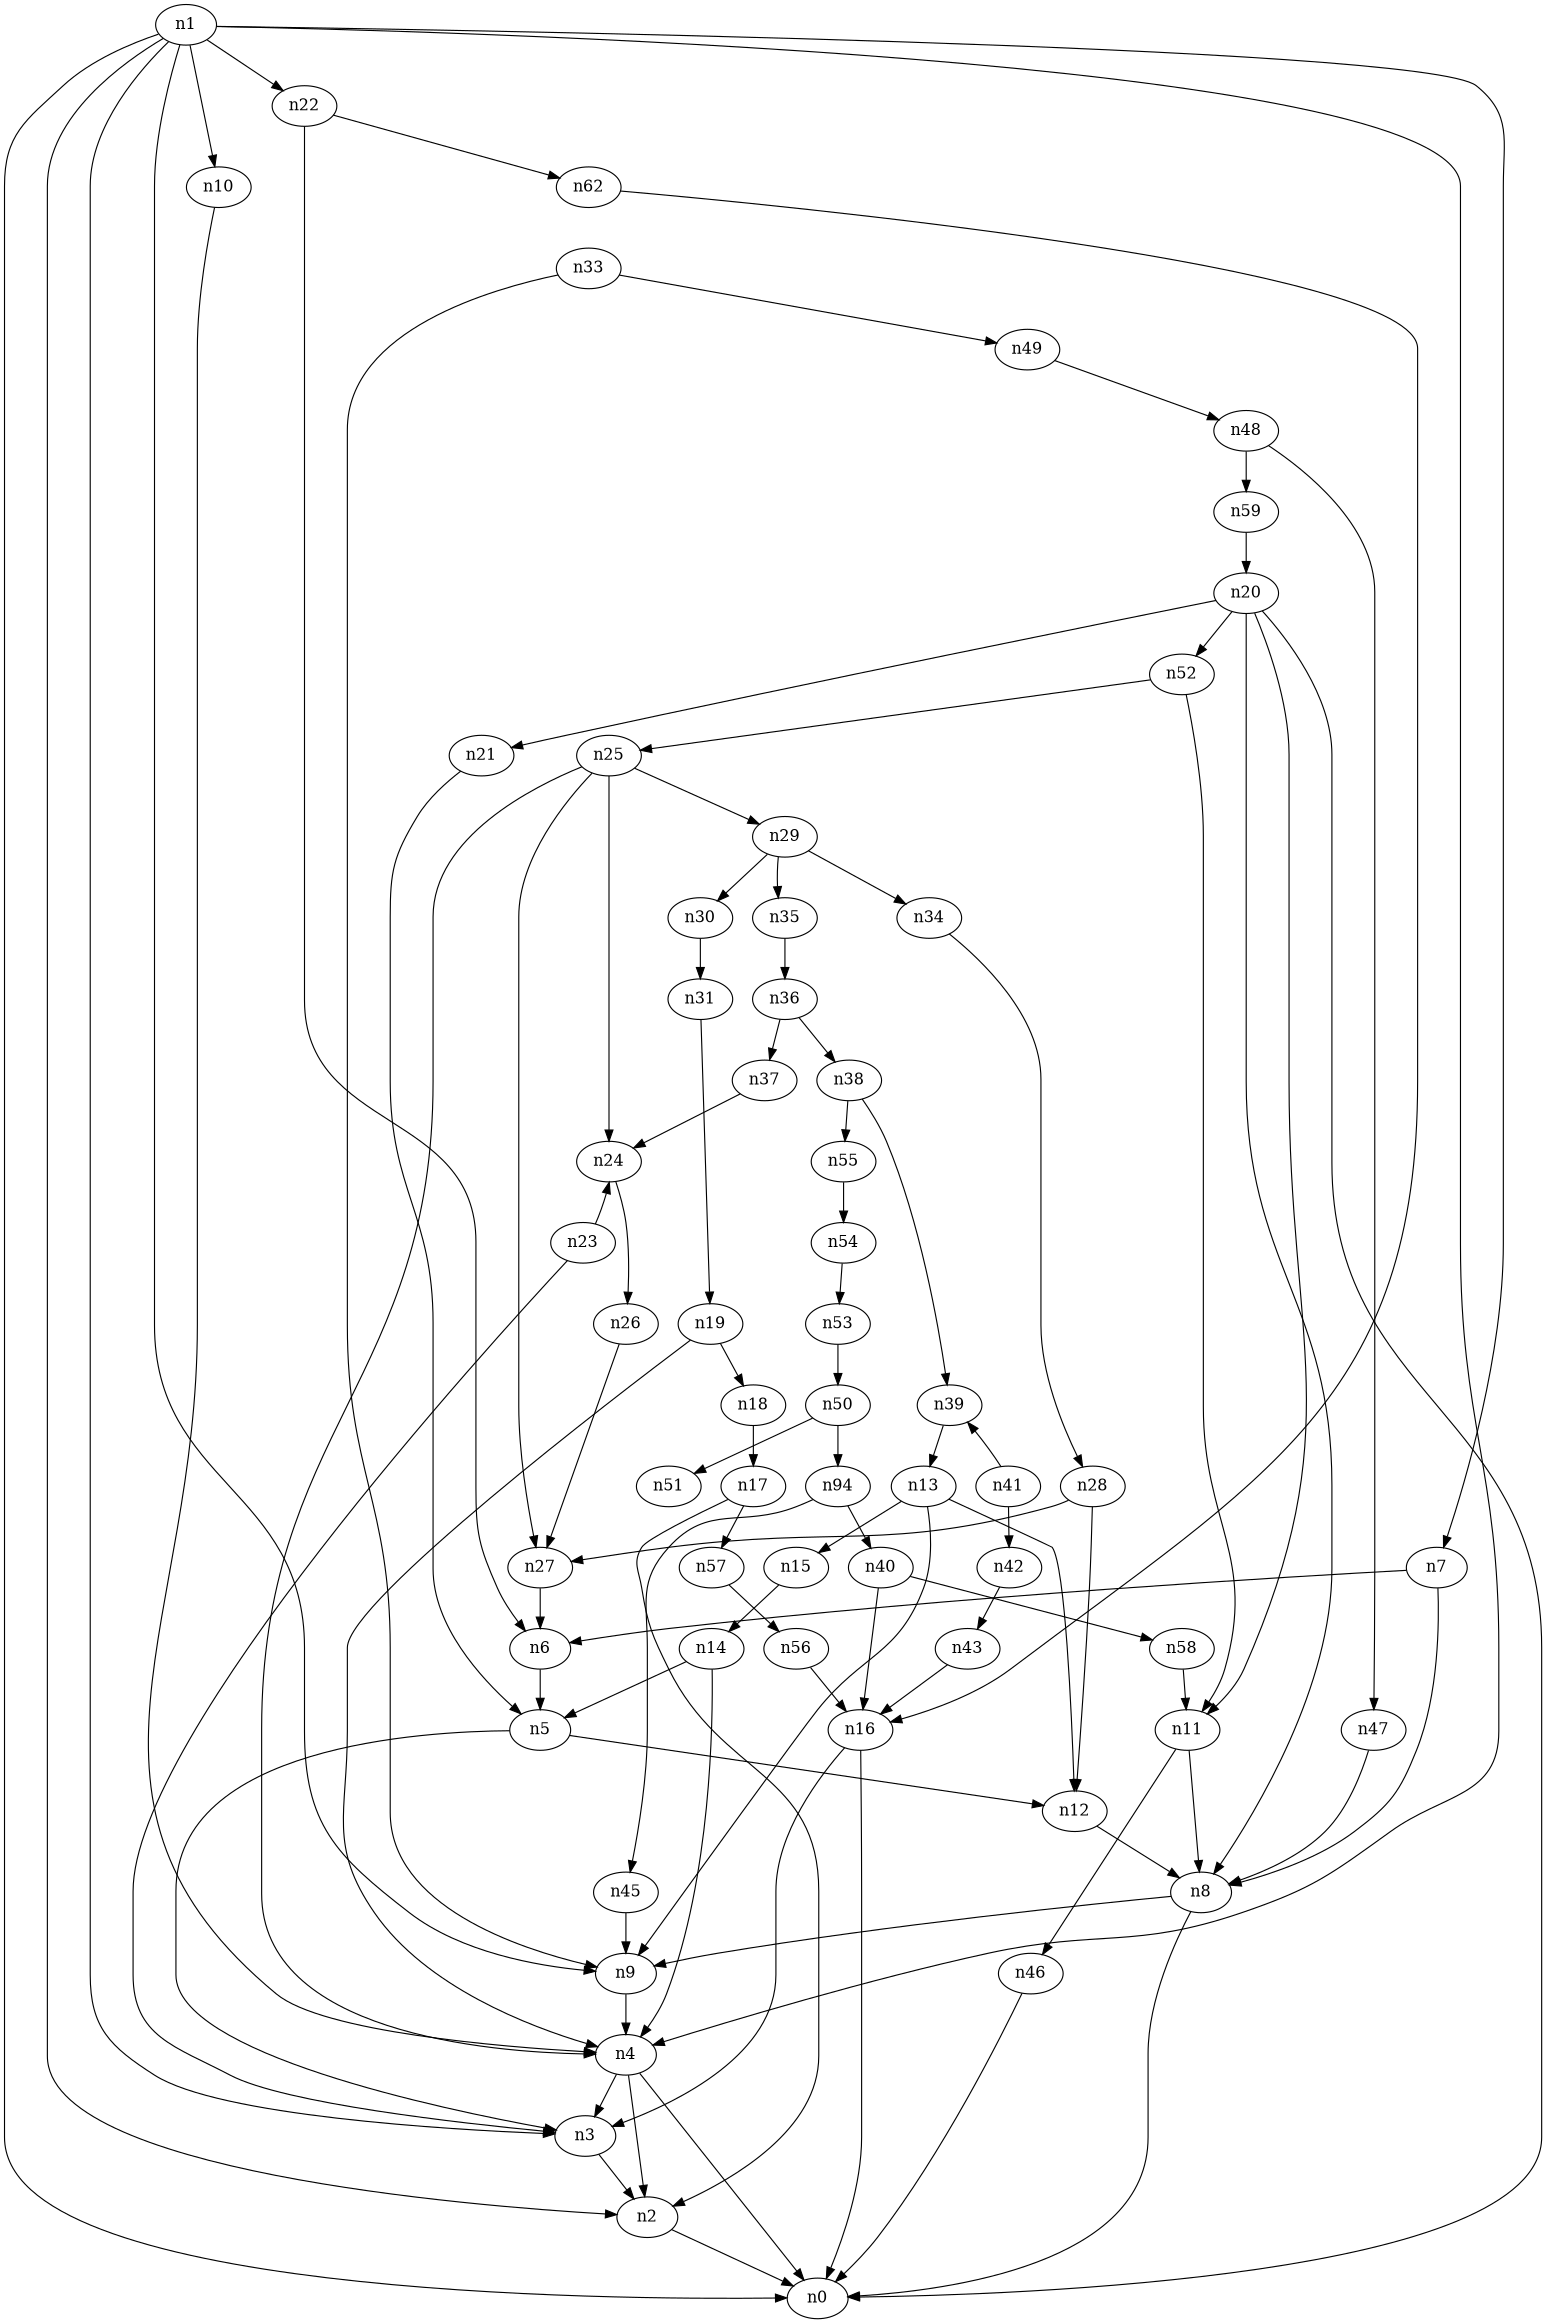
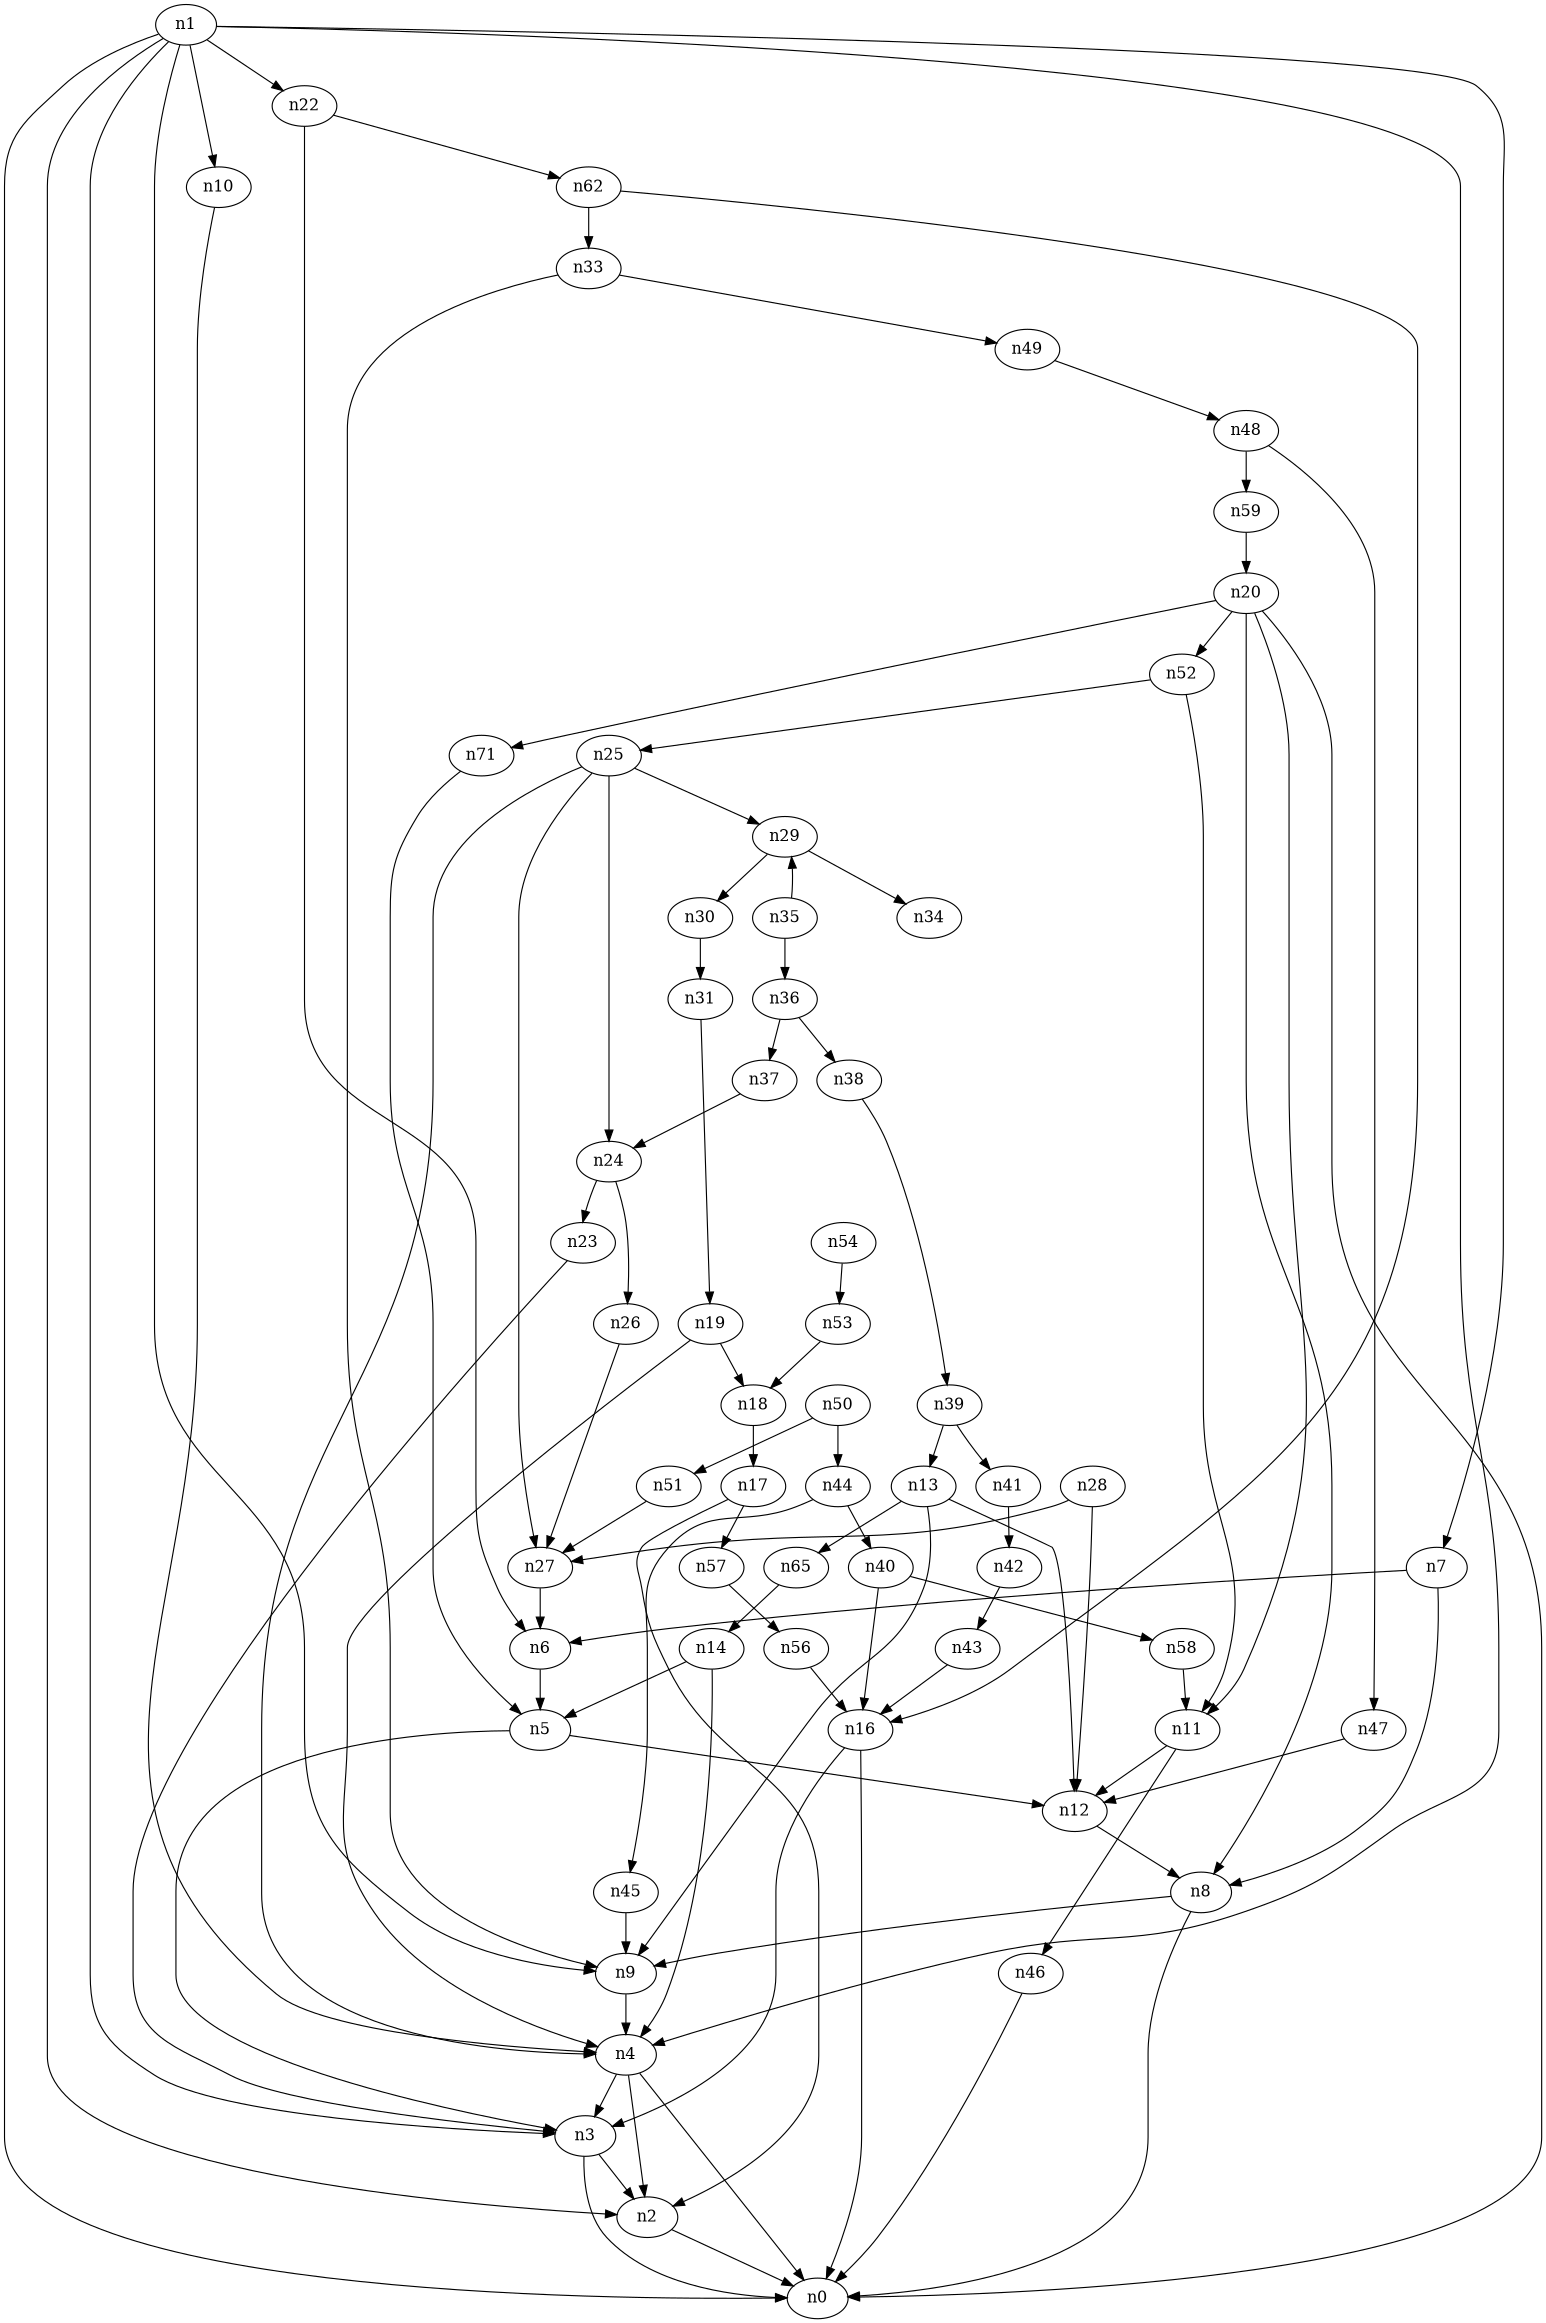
edge "n62" -> "n33": added
node "n21": label "n21" -> "n71"
edge "n29" -> "n35": reversed
node "n55": removed
edge "n34" -> "n28": removed
edge "n23" -> "n24": reversed
edge "n53" -> "n50": now "n53" -> "n18"
edge "n41" -> "n39": reversed
node "n94": label "n94" -> "n44"
edge "n51" -> "n27": added
node "n15": label "n15" -> "n65"
edge "n11" -> "n8": now "n11" -> "n12"
edge "n47" -> "n8": now "n47" -> "n12"
edge "n3" -> "n0": added
